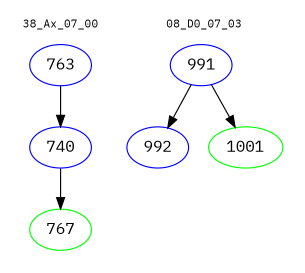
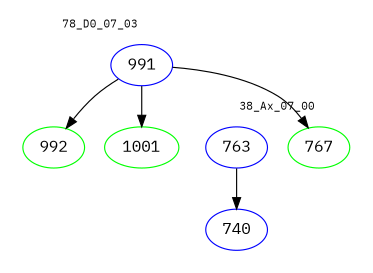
cluster "08_D0_07_03": label "08_D0_07_03" -> "78_D0_07_03"
node "992": color blue -> green
edge "740" -> "767": now "991" -> "767"
